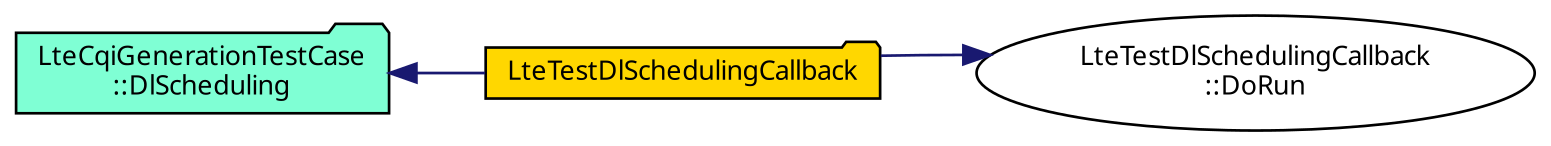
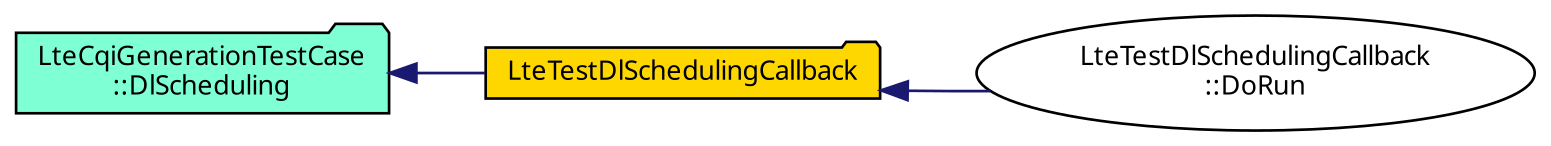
edge "LteTestDlSchedulingCallback" -> "LteTestDlSchedulingCallback ::DoRun": reversed
